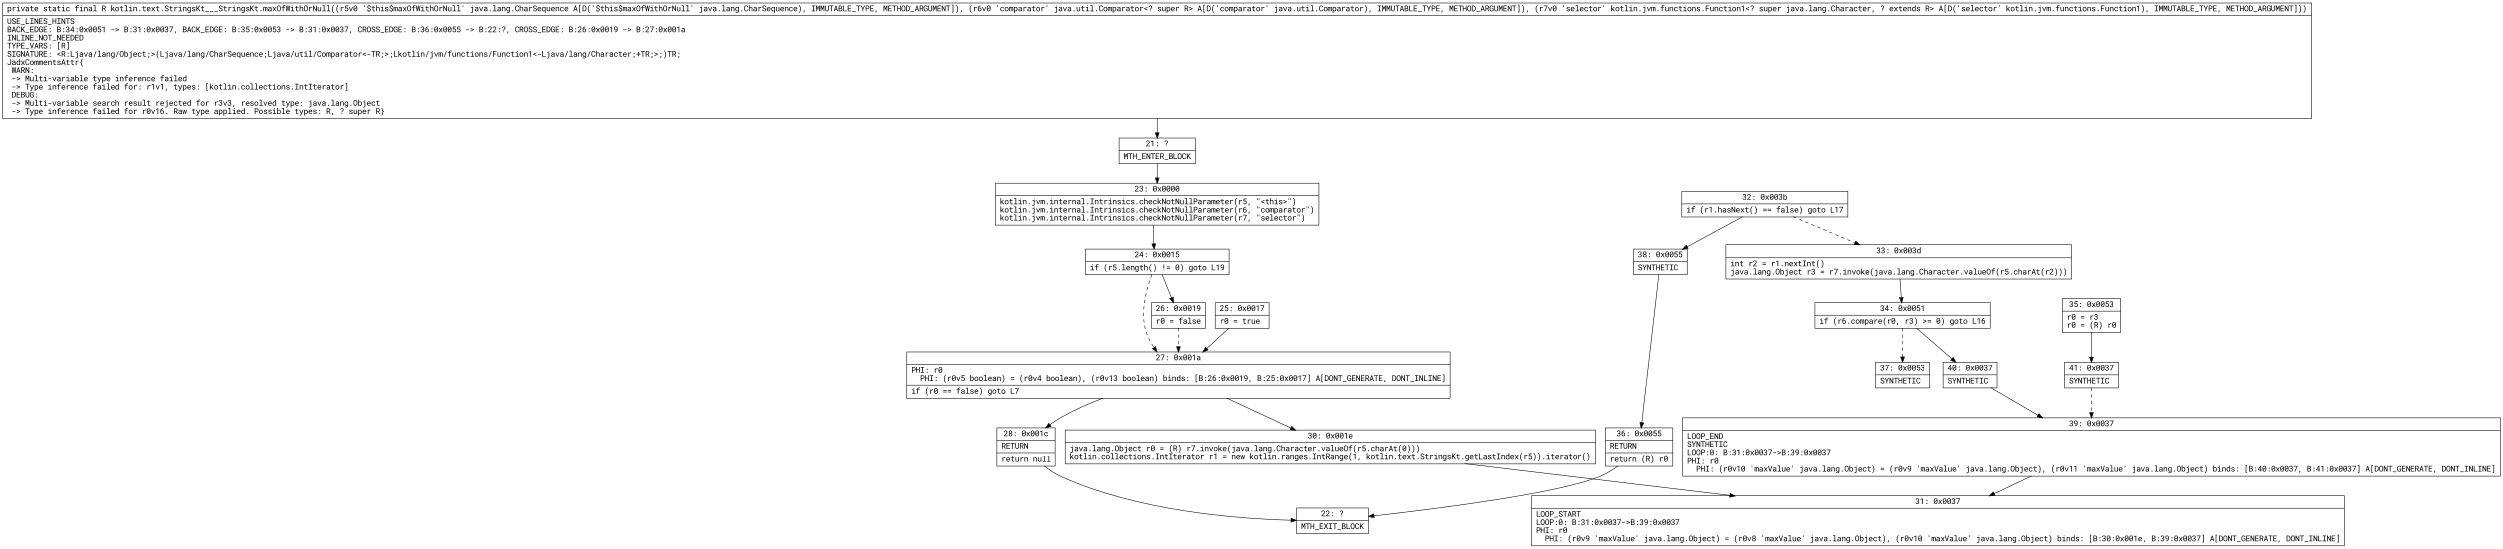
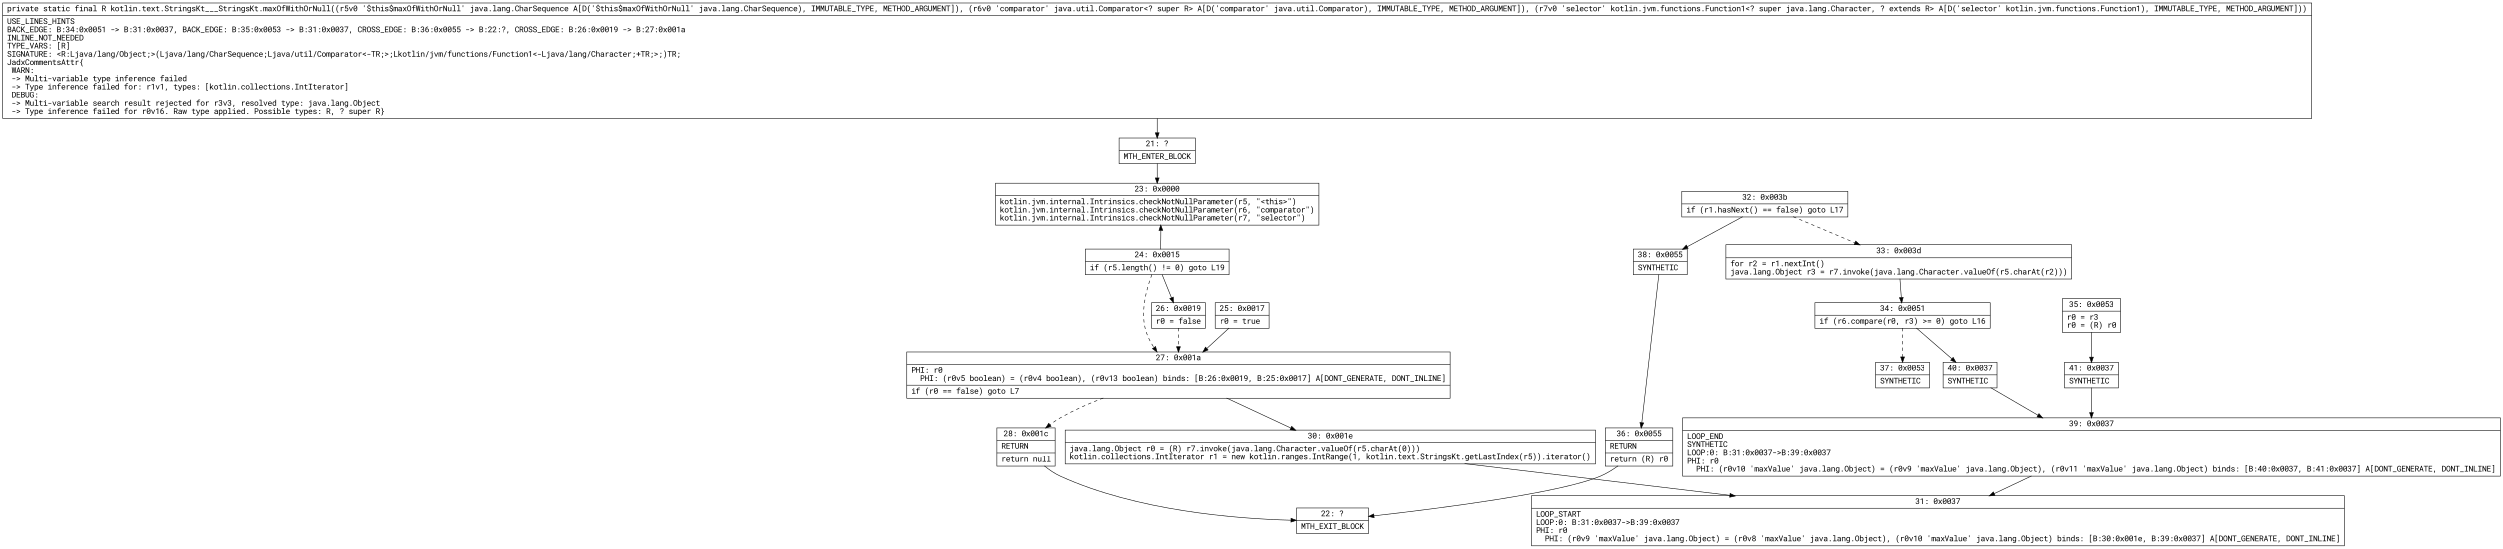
edge "23: 0x0000" -> "24: 0x0015": reversed
node "33: 0x003d": text "int r2 = r1.nextInt()" -> "for r2 = r1.nextInt()"
edge "41: 0x0037" -> "39: 0x0037": style dashed -> solid
edge "27: 0x001a" -> "28: 0x001c": style solid -> dashed
